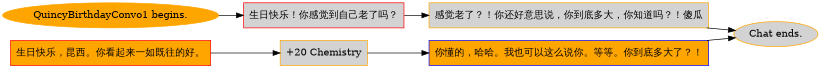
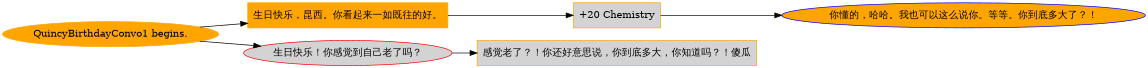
node "生日快乐！你感觉到自己老了吗？": shape box -> ellipse
edge "QuincyBirthdayConvo1 begins." -> "生日快乐，昆西。你看起来一如既往的好。": added
node "Chat ends.": removed
node "生日快乐，昆西。你看起来一如既往的好。": color red -> orange
node "你懂的，哈哈。我也可以这么说你。等等。你到底多大了？！": shape box -> ellipse
